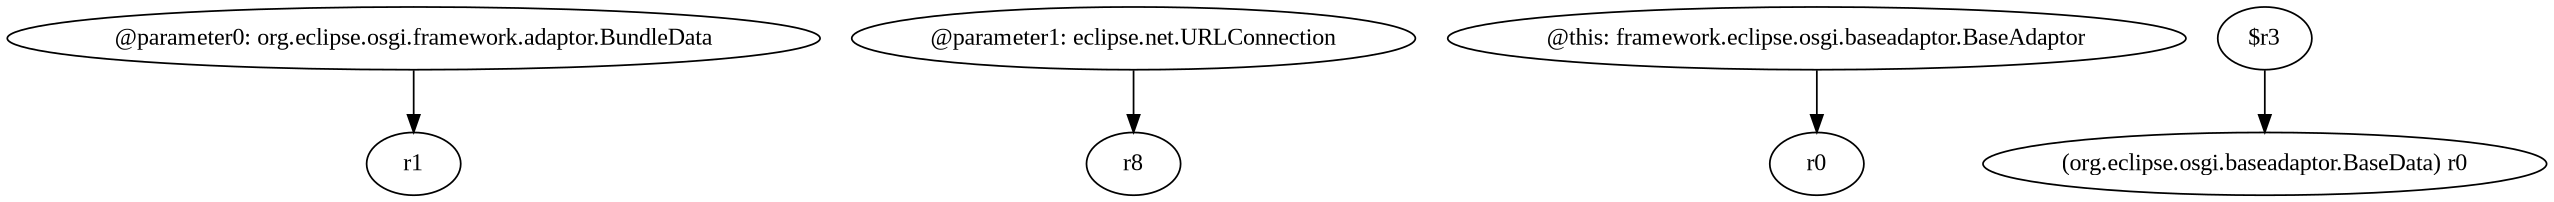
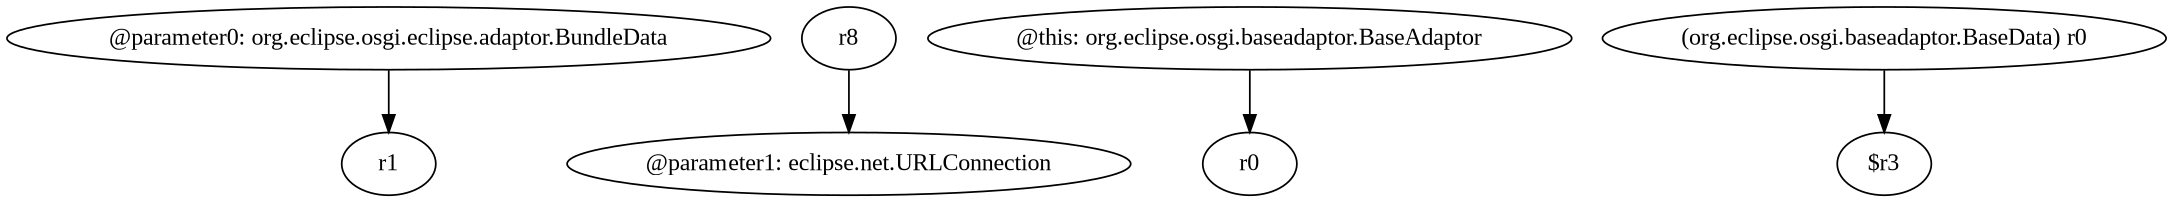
node "@parameter0: org.eclipse.osgi.framework.adaptor.BundleData": label "@parameter0: org.eclipse.osgi.framework.adaptor.BundleData" -> "@parameter0: org.eclipse.osgi.eclipse.adaptor.BundleData"
node "@this: framework.eclipse.osgi.baseadaptor.BaseAdaptor": label "@this: framework.eclipse.osgi.baseadaptor.BaseAdaptor" -> "@this: org.eclipse.osgi.baseadaptor.BaseAdaptor"
edge "@parameter1: eclipse.net.URLConnection" -> "r8": reversed
edge "$r3" -> "(org.eclipse.osgi.baseadaptor.BaseData) r0": reversed
